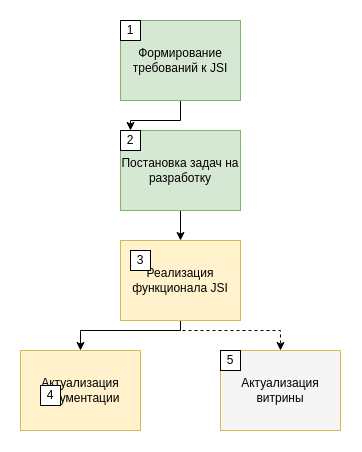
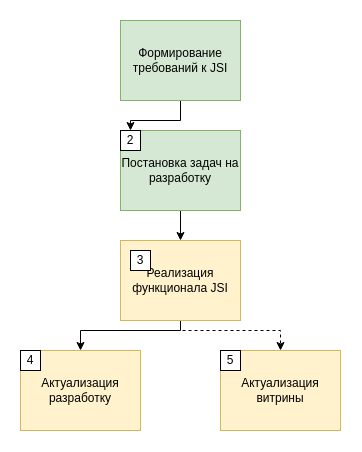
node "1": removed
node "Актуализация документации": label "Актуализация документации" -> "Актуализация разработку"
node "Актуализация витрины": fillcolor #f5f5f5 -> #fff2cc
node "4": moved (51, 396) -> (31, 361)
